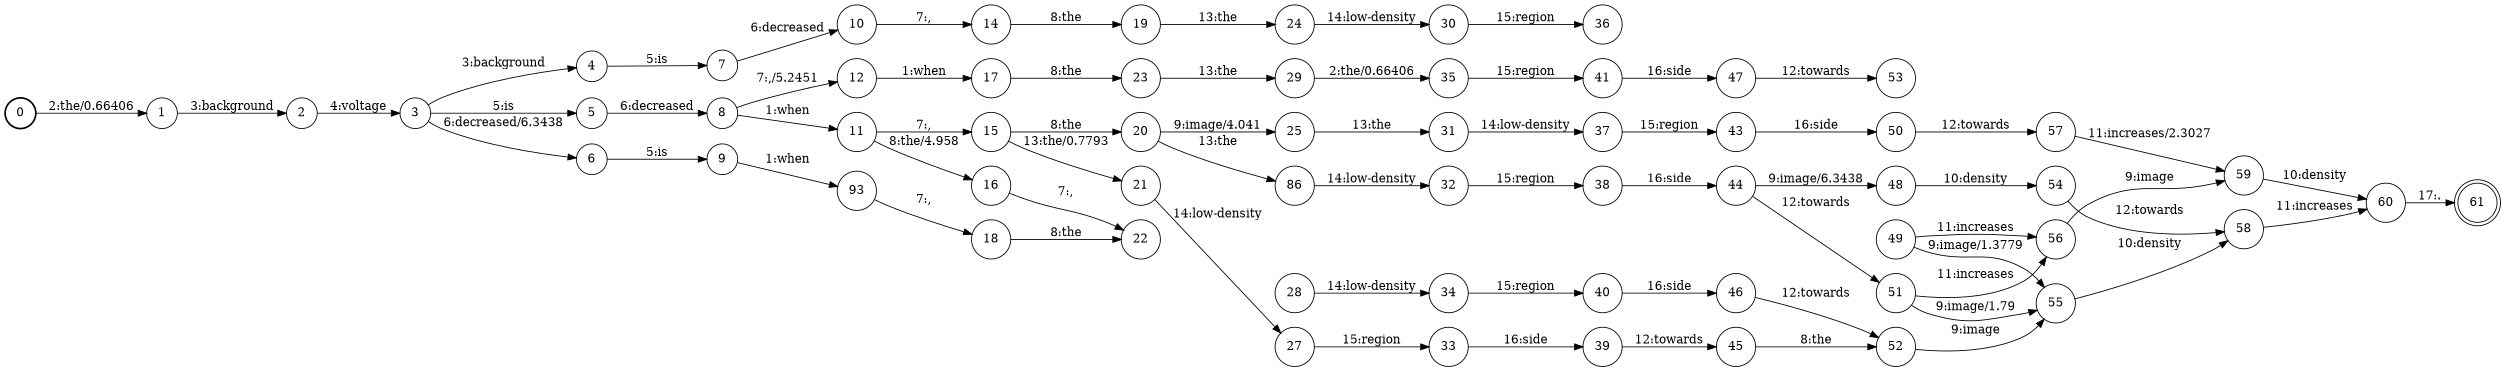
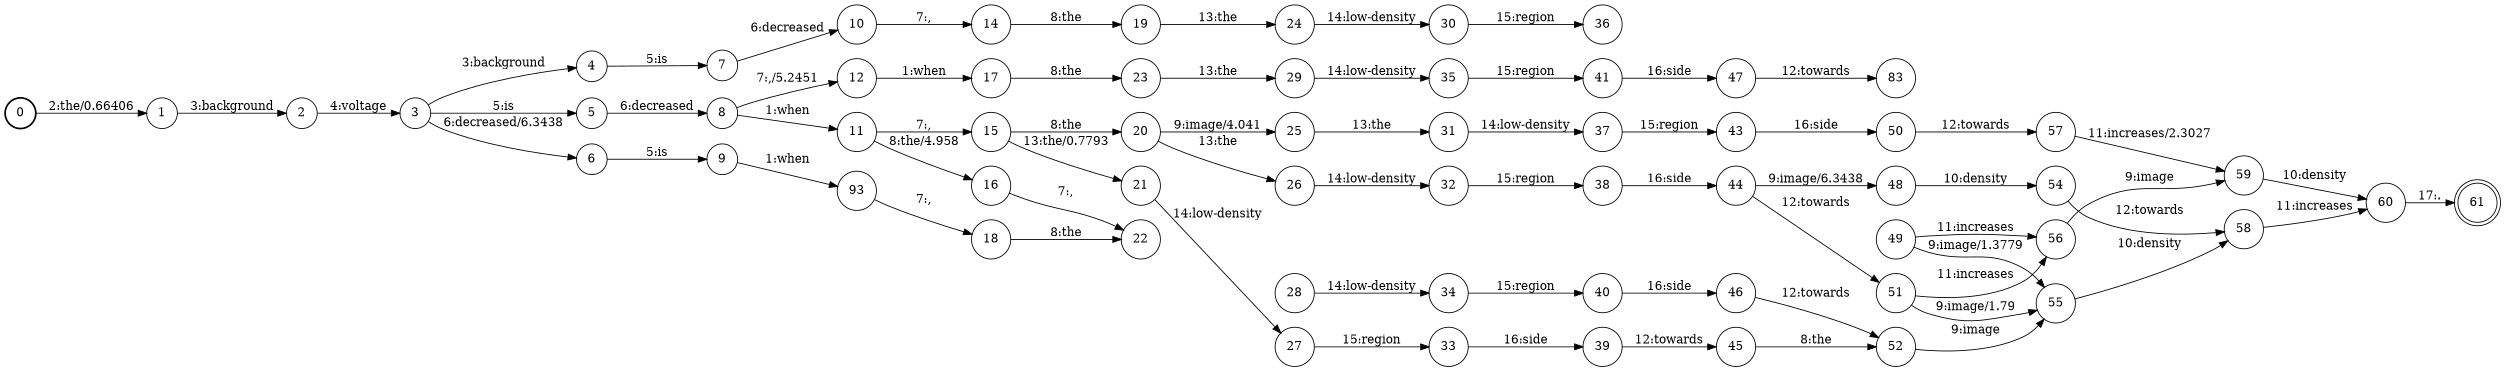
edge "29" -> "35": label "2:the/0.66406" -> "14:low-density"
node "53": label "53" -> "83"
node "86": label "86" -> "26"
